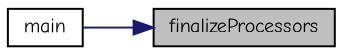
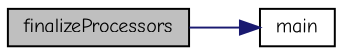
edge "main" -> "finalizeProcessors": reversed
